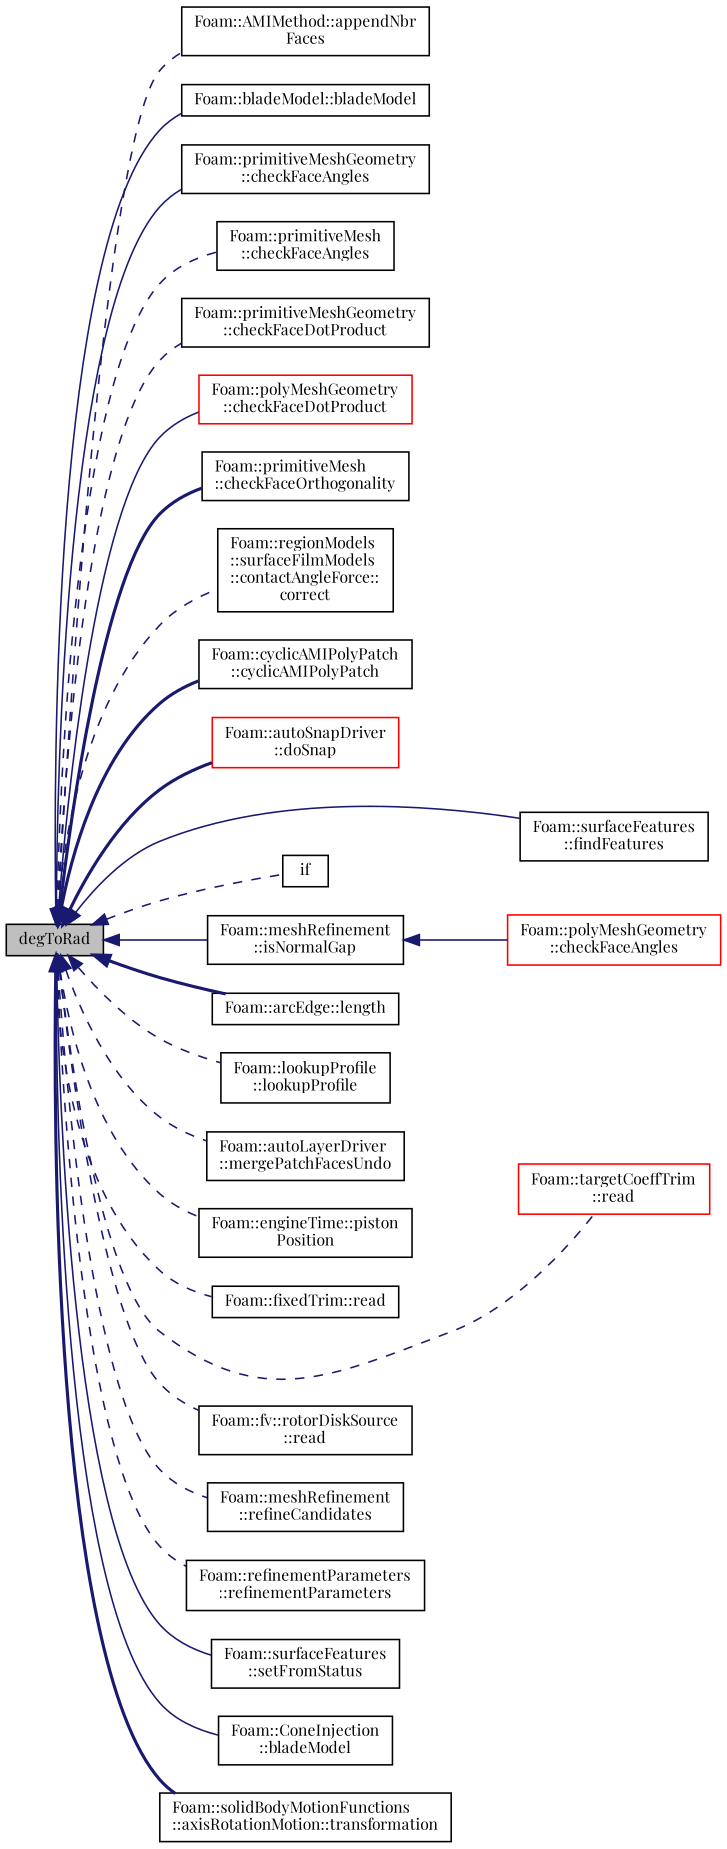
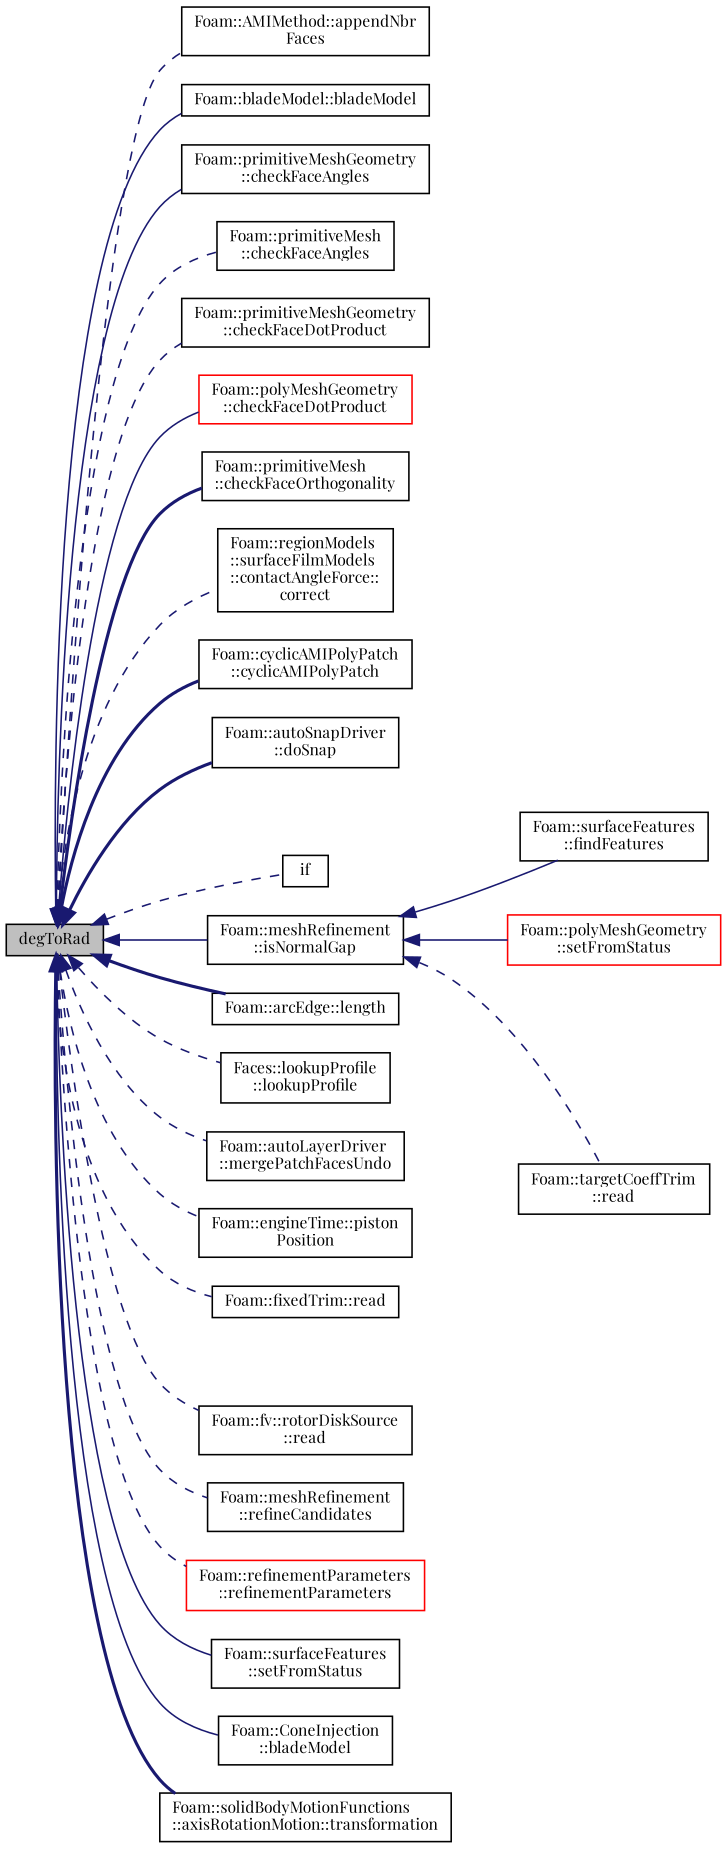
node "Foam::autoSnapDriver ::doSnap": color red -> black
edge "Foam::surfaceFeatures ::findFeatures" -> "degToRad": now "Foam::surfaceFeatures ::findFeatures" -> "Foam::meshRefinement ::isNormalGap"
node "Foam::polyMeshGeometry ::checkFaceAngles": label "Foam::polyMeshGeometry ::checkFaceAngles" -> "Foam::polyMeshGeometry ::setFromStatus"
node "Foam::lookupProfile ::lookupProfile": label "Foam::lookupProfile ::lookupProfile" -> "Faces::lookupProfile ::lookupProfile"
node "Foam::targetCoeffTrim ::read": color red -> black
edge "Foam::targetCoeffTrim ::read" -> "degToRad": now "Foam::targetCoeffTrim ::read" -> "Foam::meshRefinement ::isNormalGap"
node "Foam::refinementParameters ::refinementParameters": color black -> red
